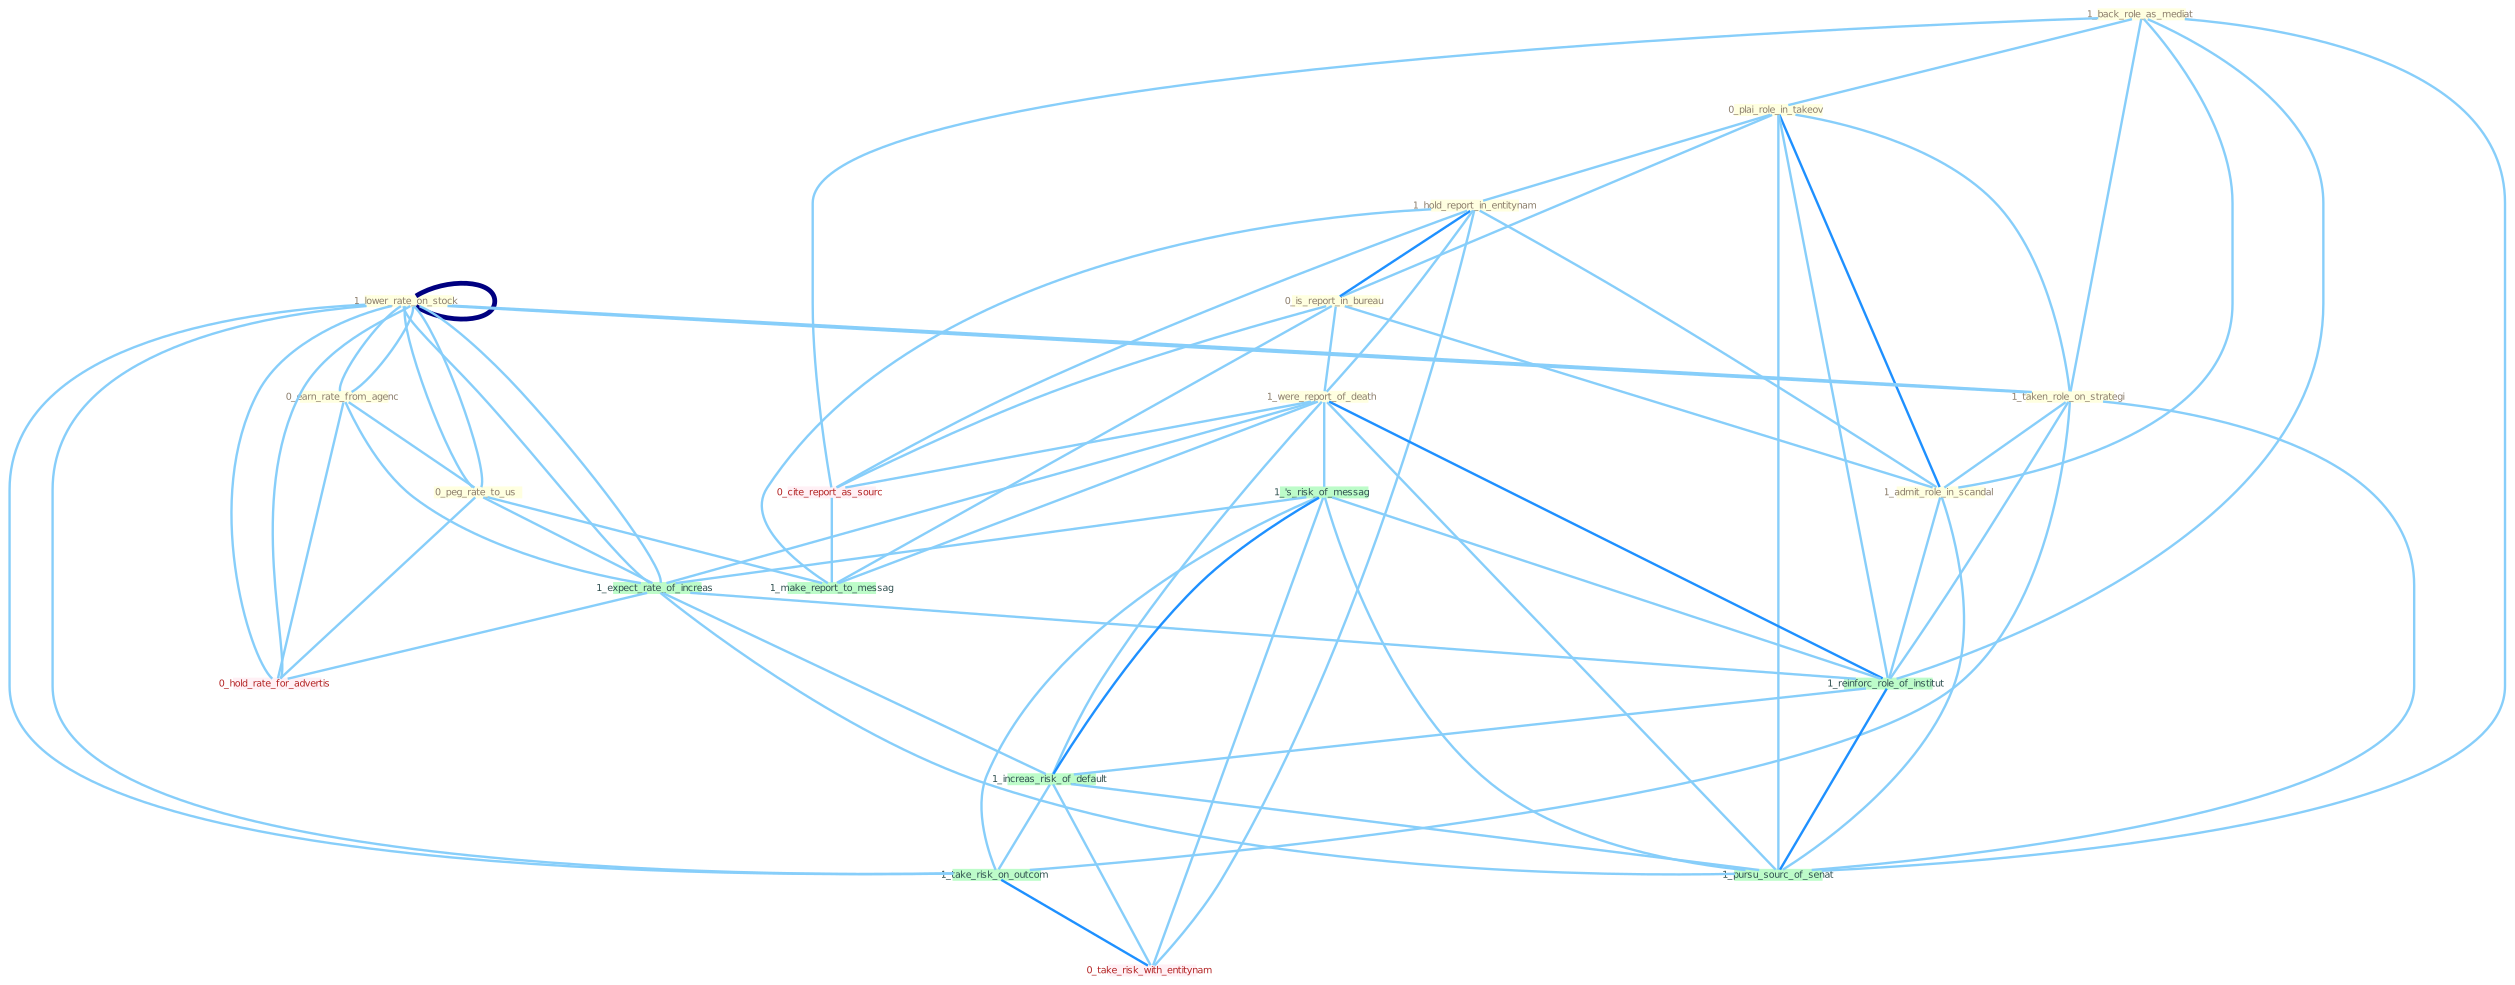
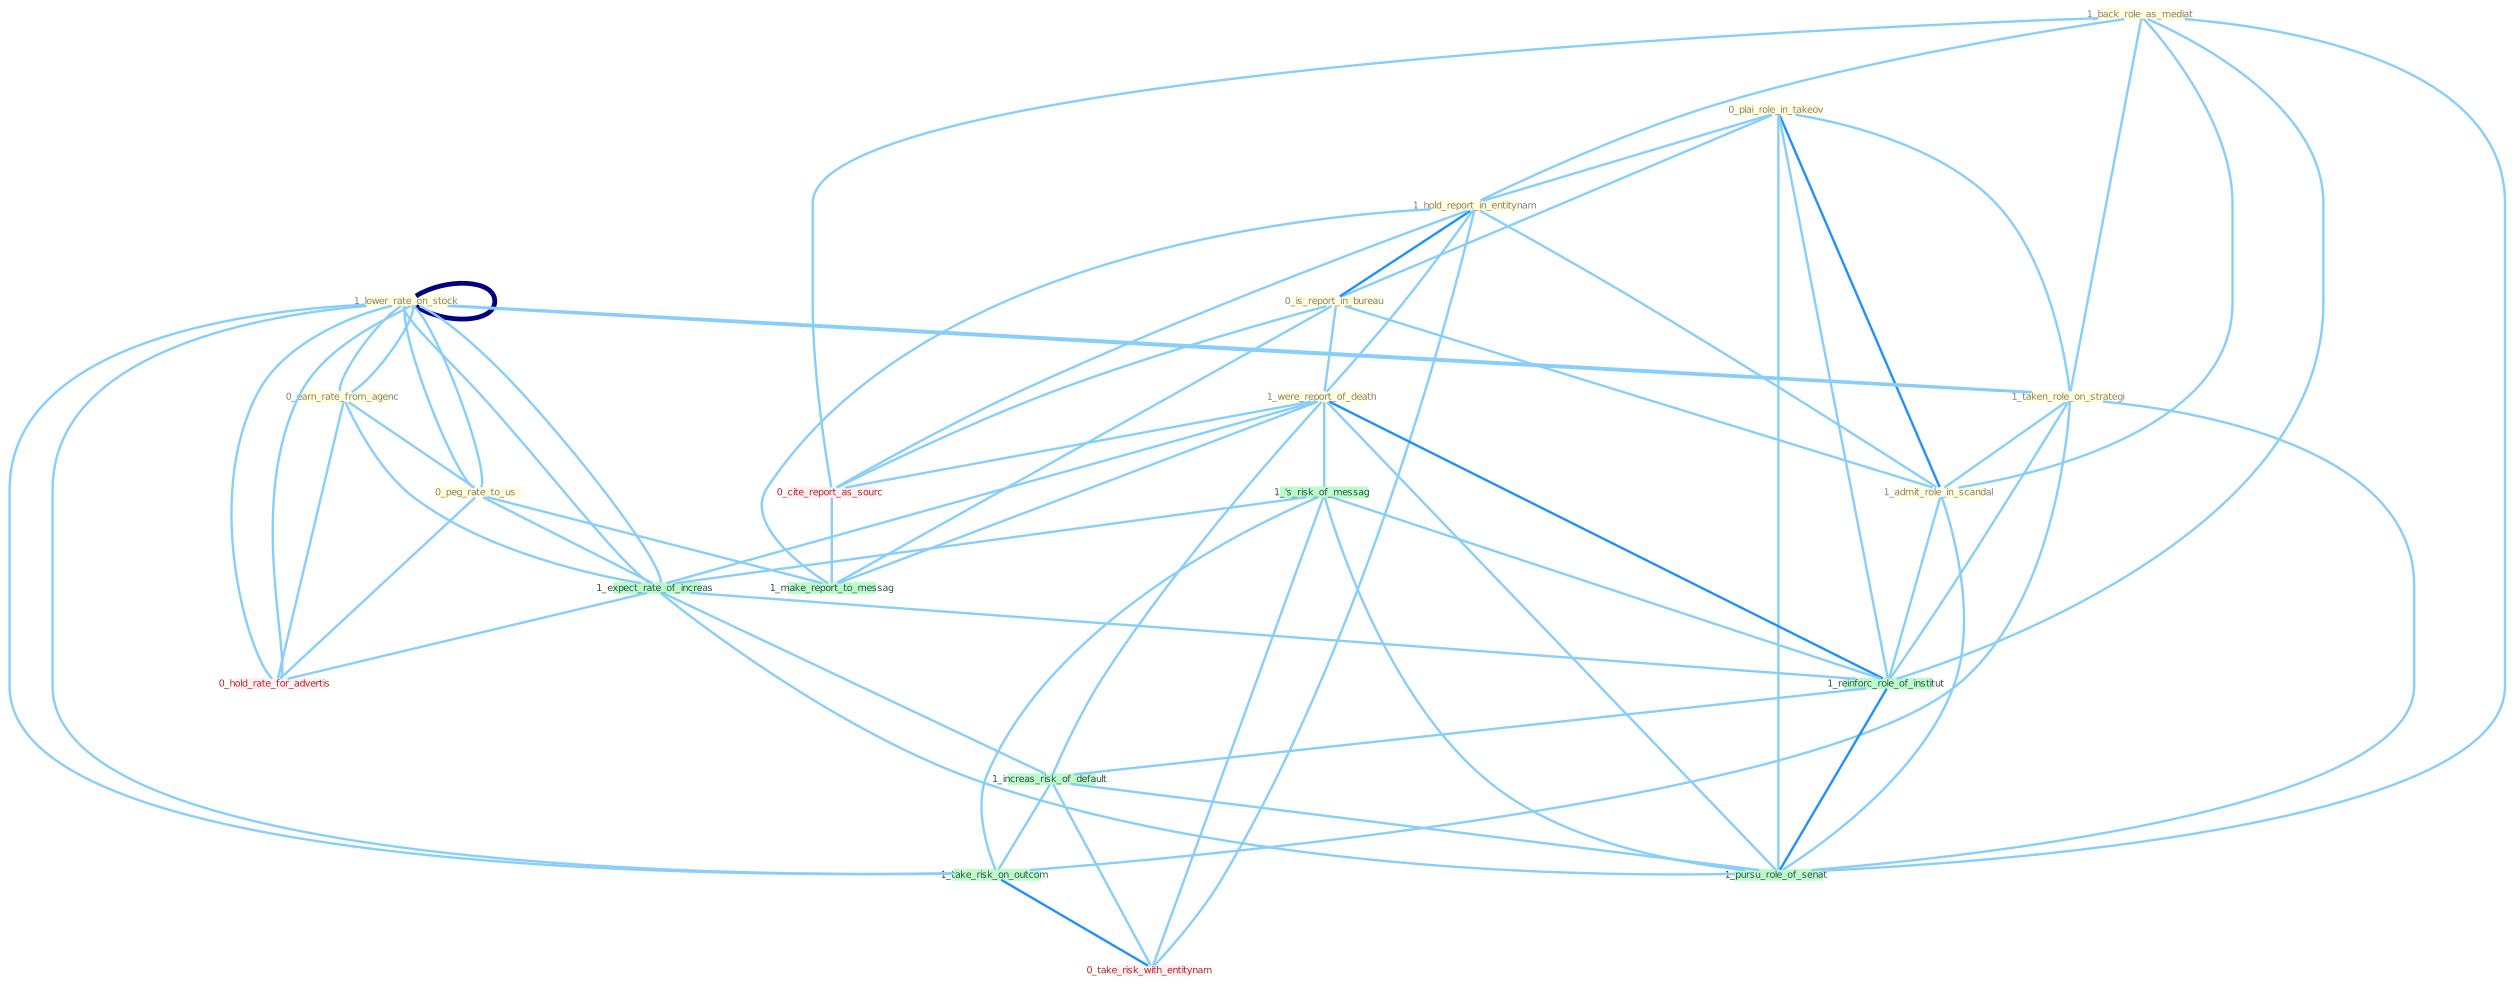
edge "1_back_role_as_mediat" -- "0_plai_role_in_takeov": now "1_back_role_as_mediat" -- "1_hold_report_in_entitynam"
edge "1_'s_risk_of_messag" -- "1_increas_risk_of_default": removed
node "1_pursu_sourc_of_senat": label "1_pursu_sourc_of_senat" -> "1_pursu_role_of_senat"
